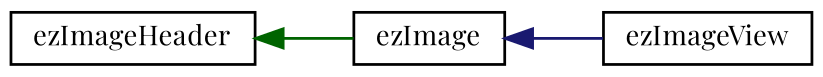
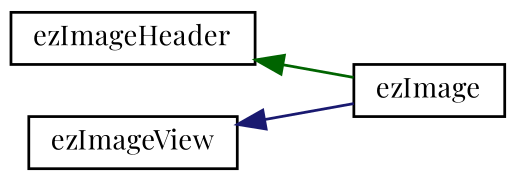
edge "ezImageView" -> "ezImage": reversed
